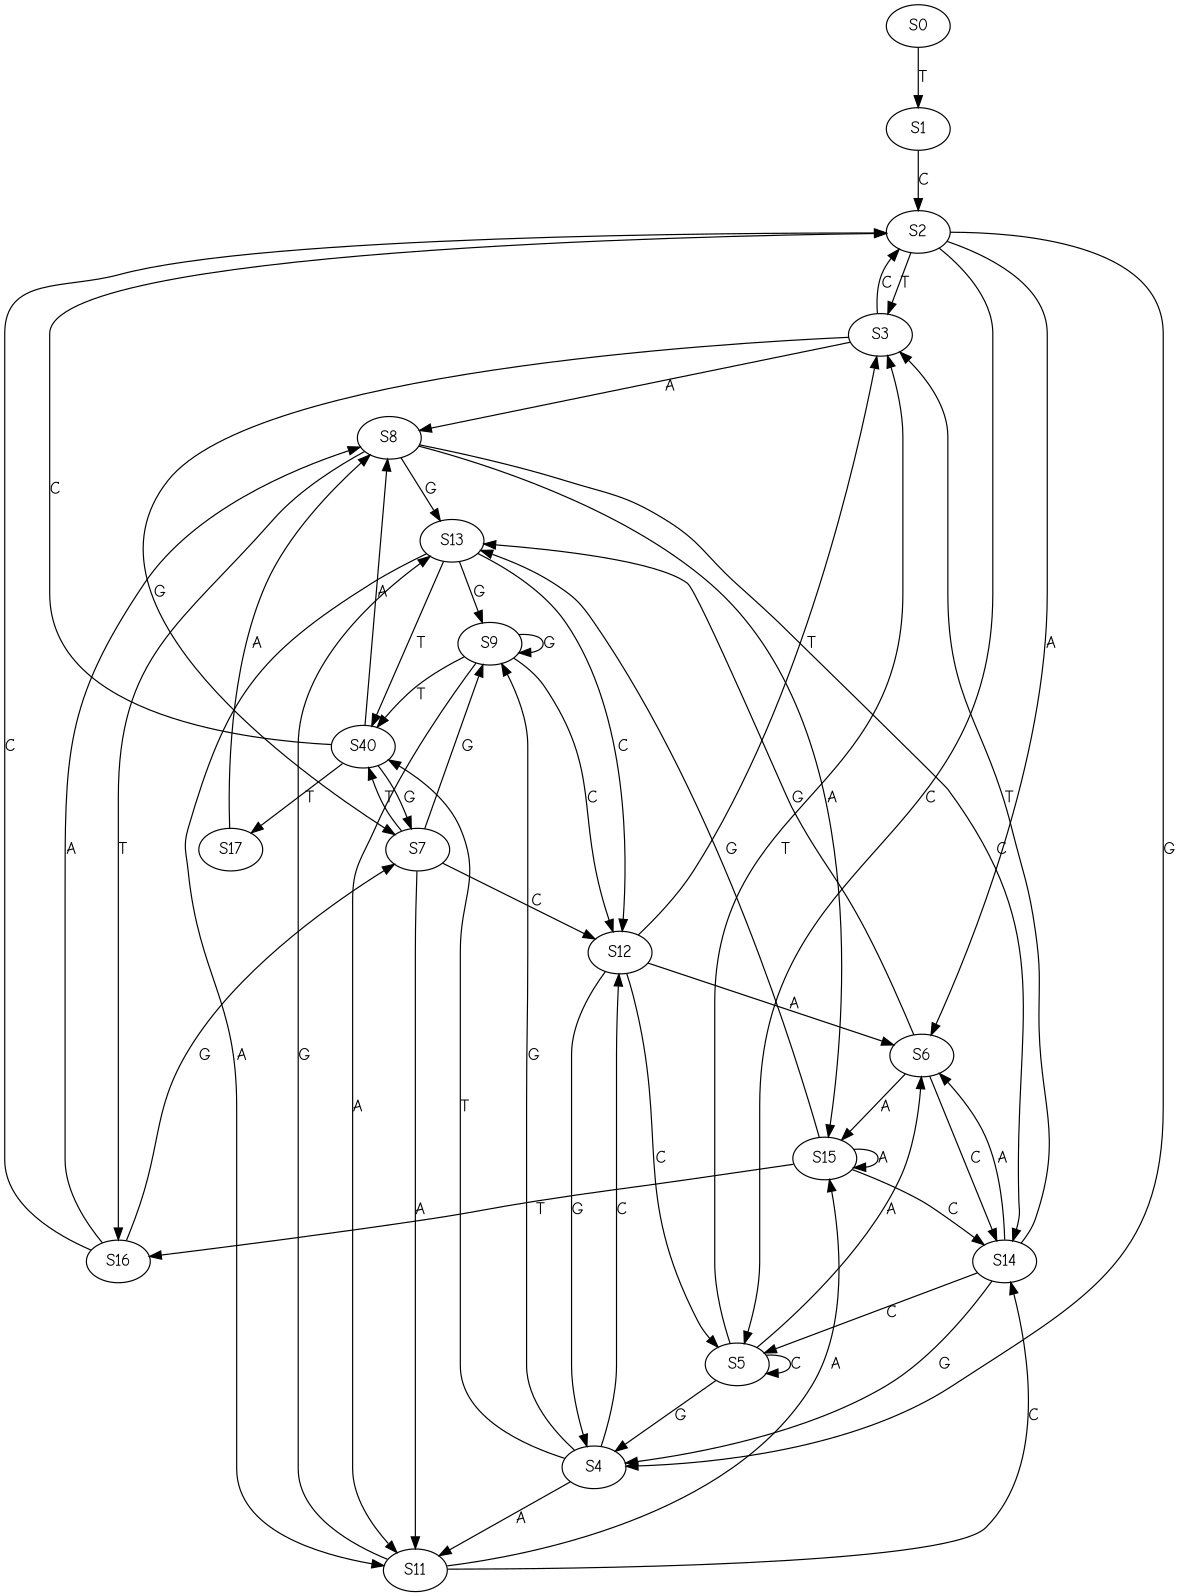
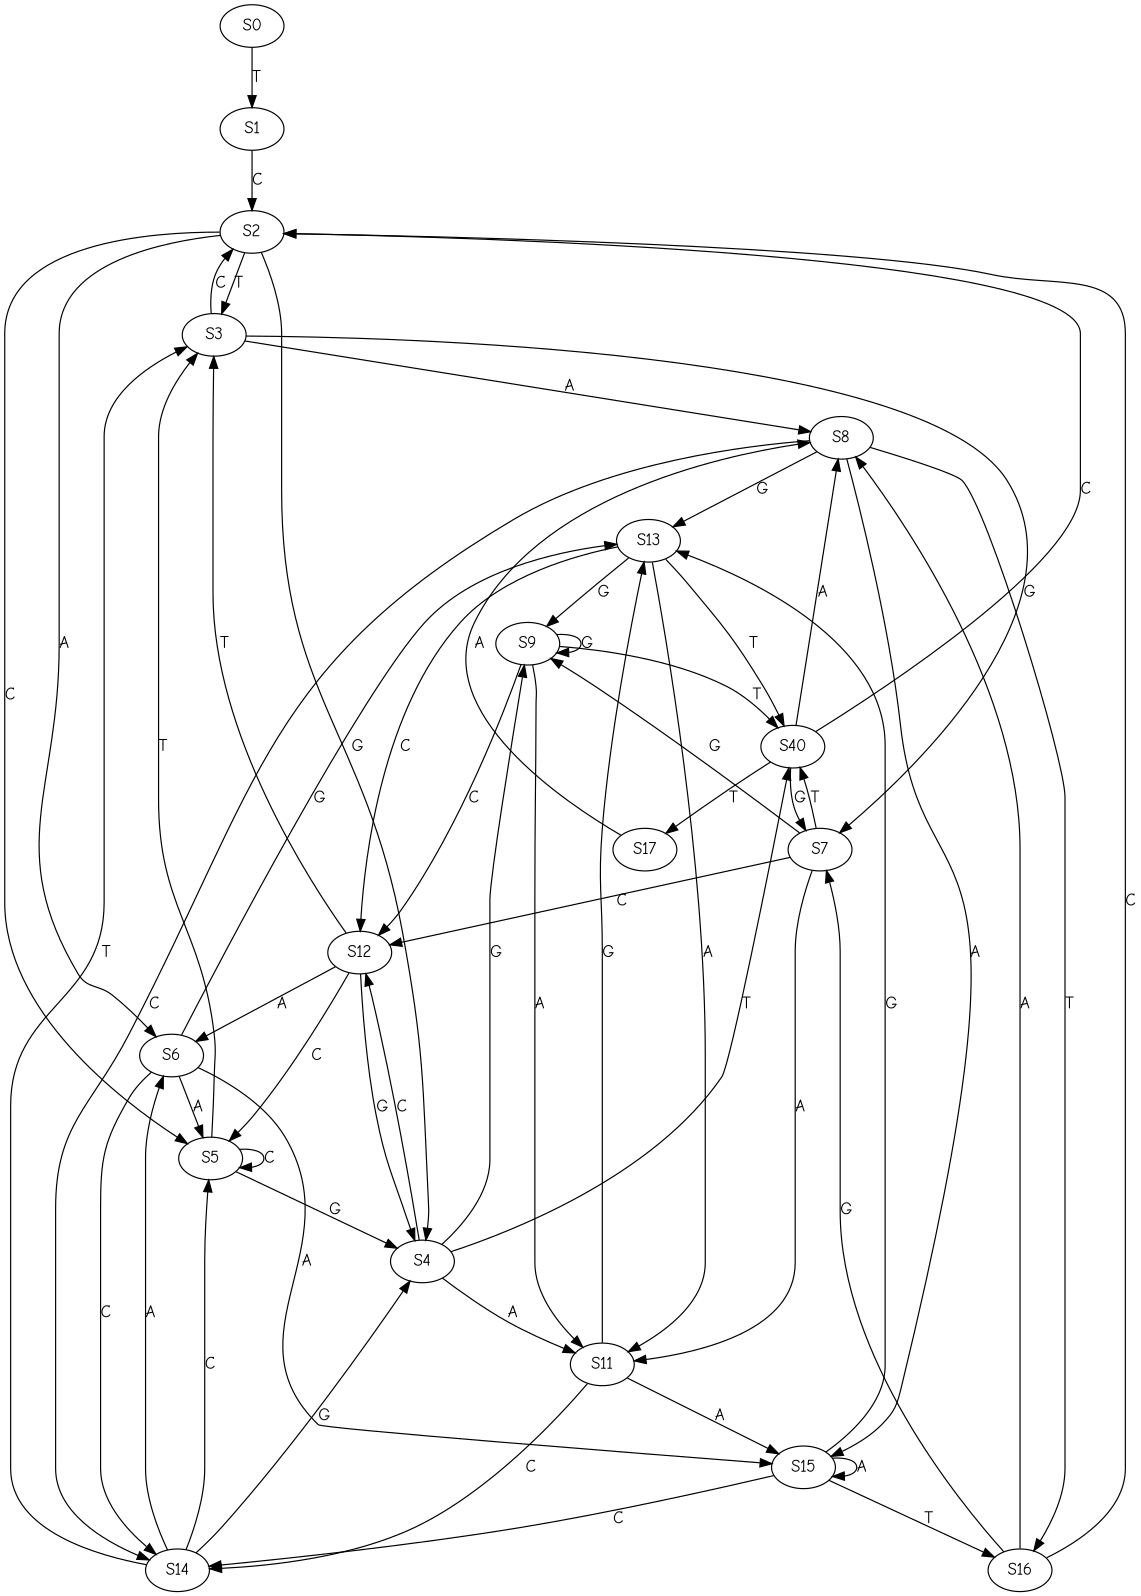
edge "S5" -> "S6": reversed
